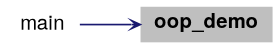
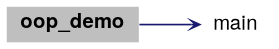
edge "main" -> "oop_demo": reversed
